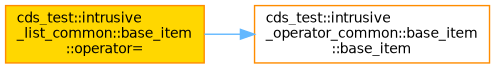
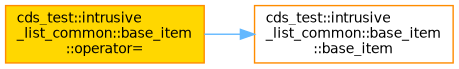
node "cds_test::intrusive _operator_common::base_item ::base_item": label "cds_test::intrusive _operator_common::base_item ::base_item" -> "cds_test::intrusive _list_common::base_item ::base_item"
